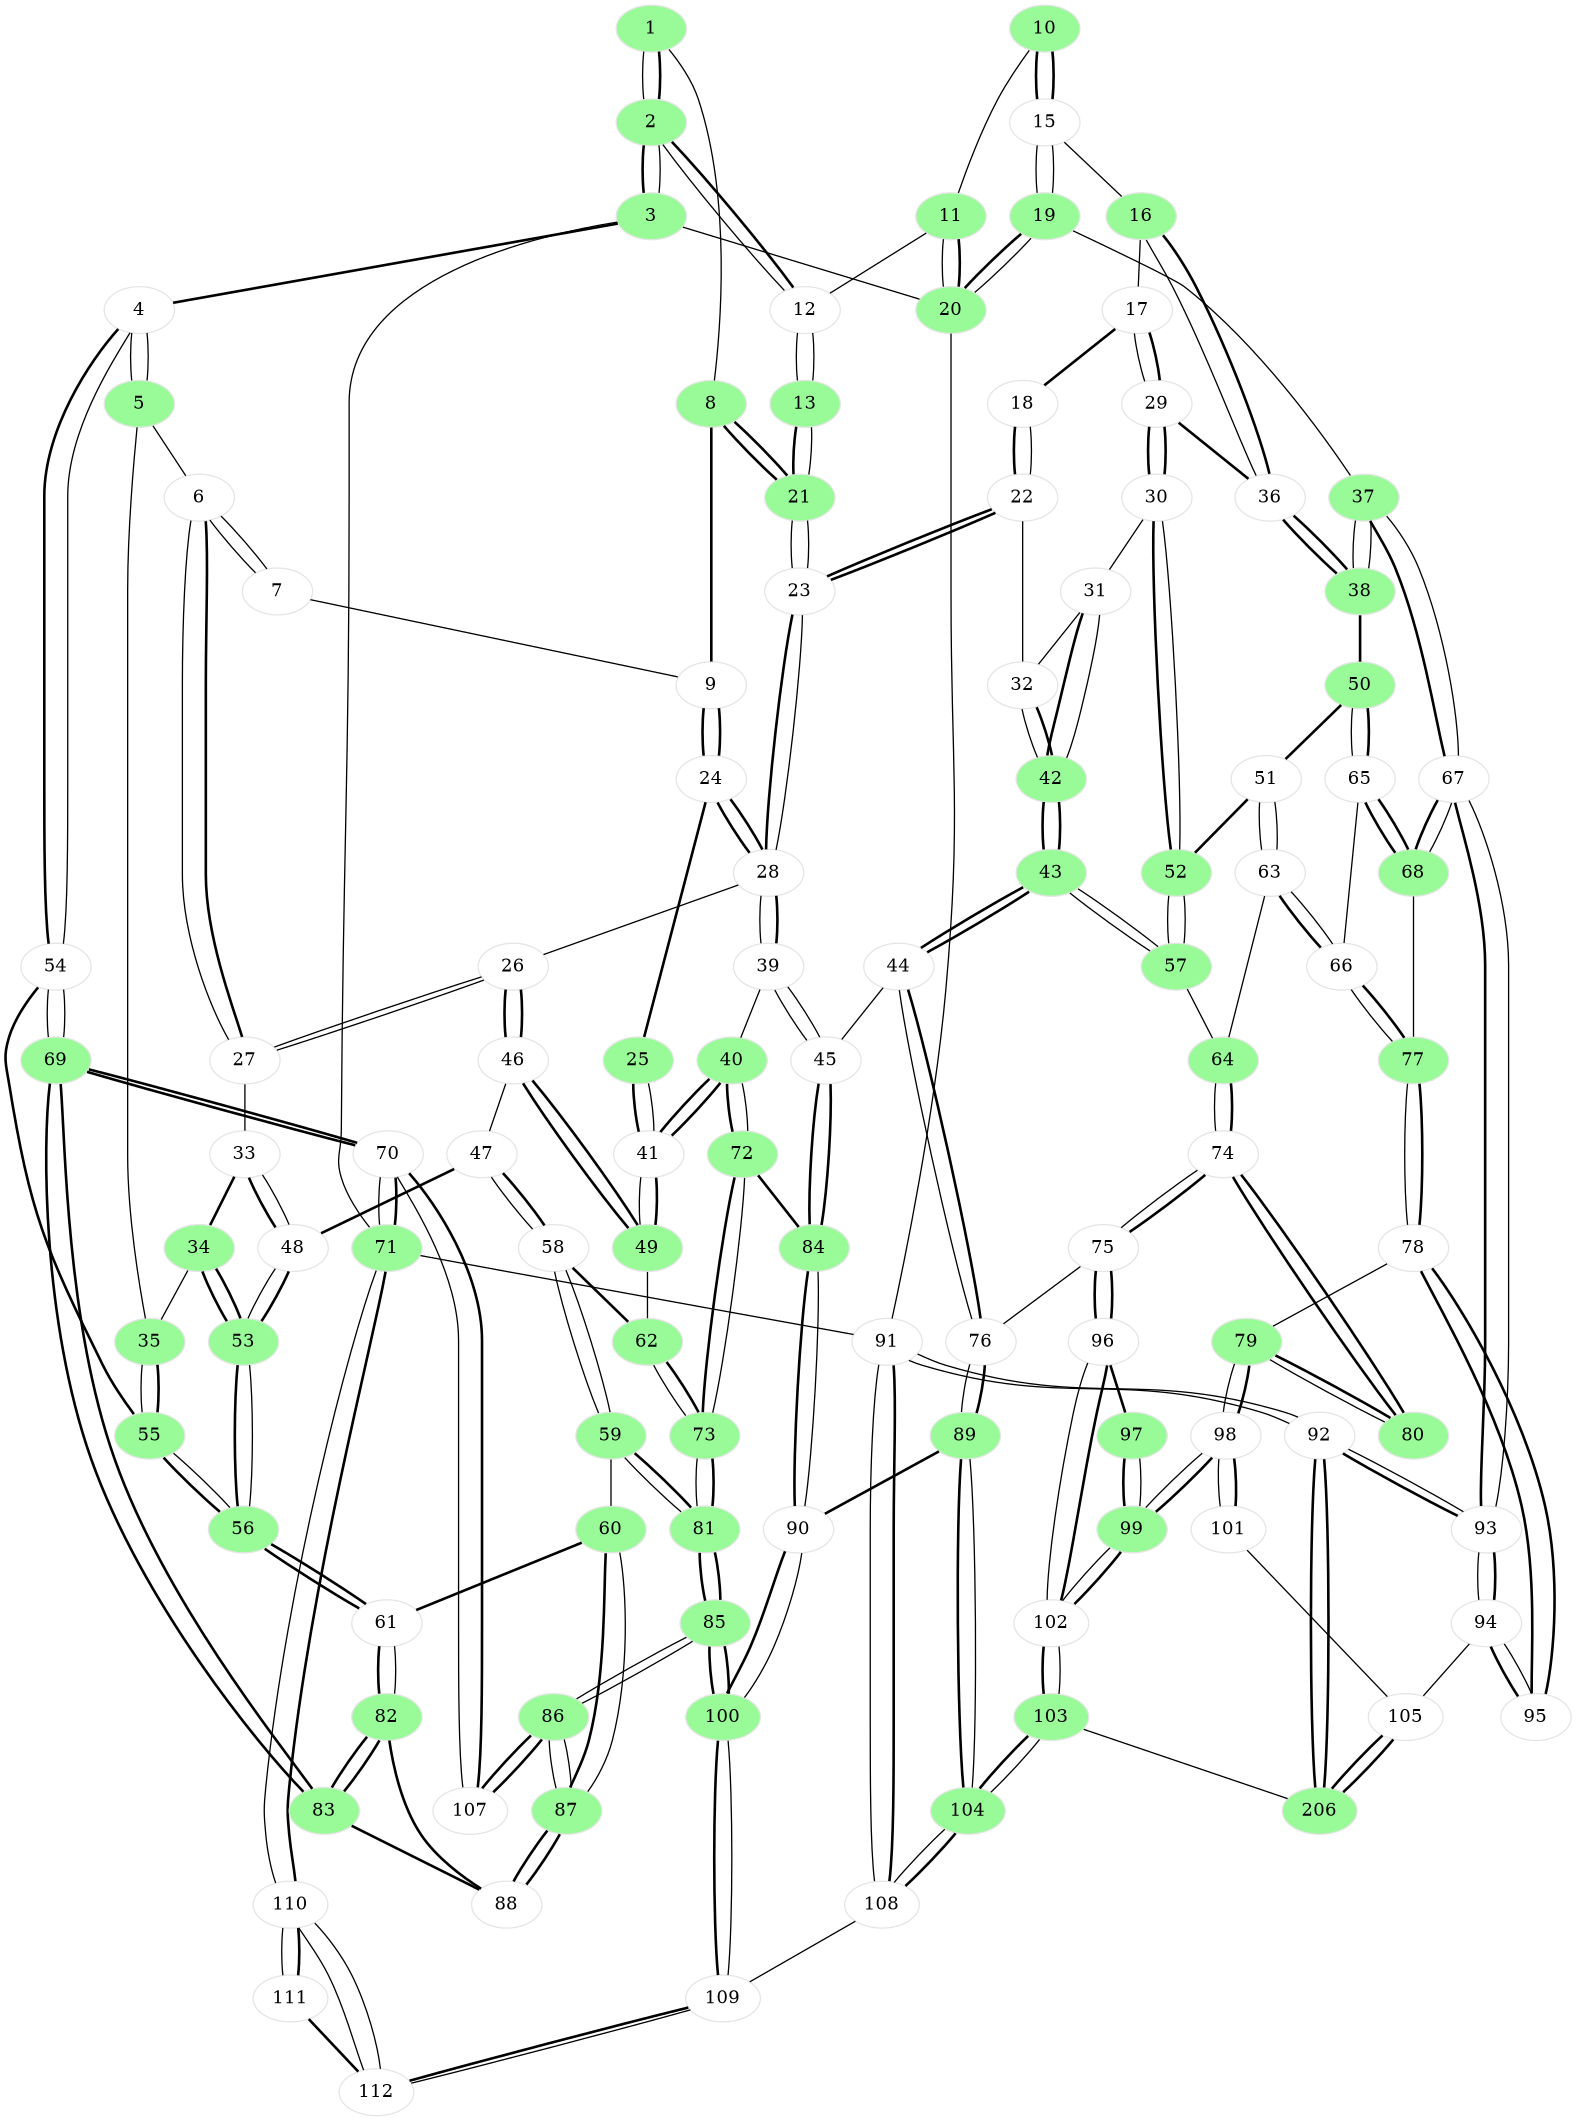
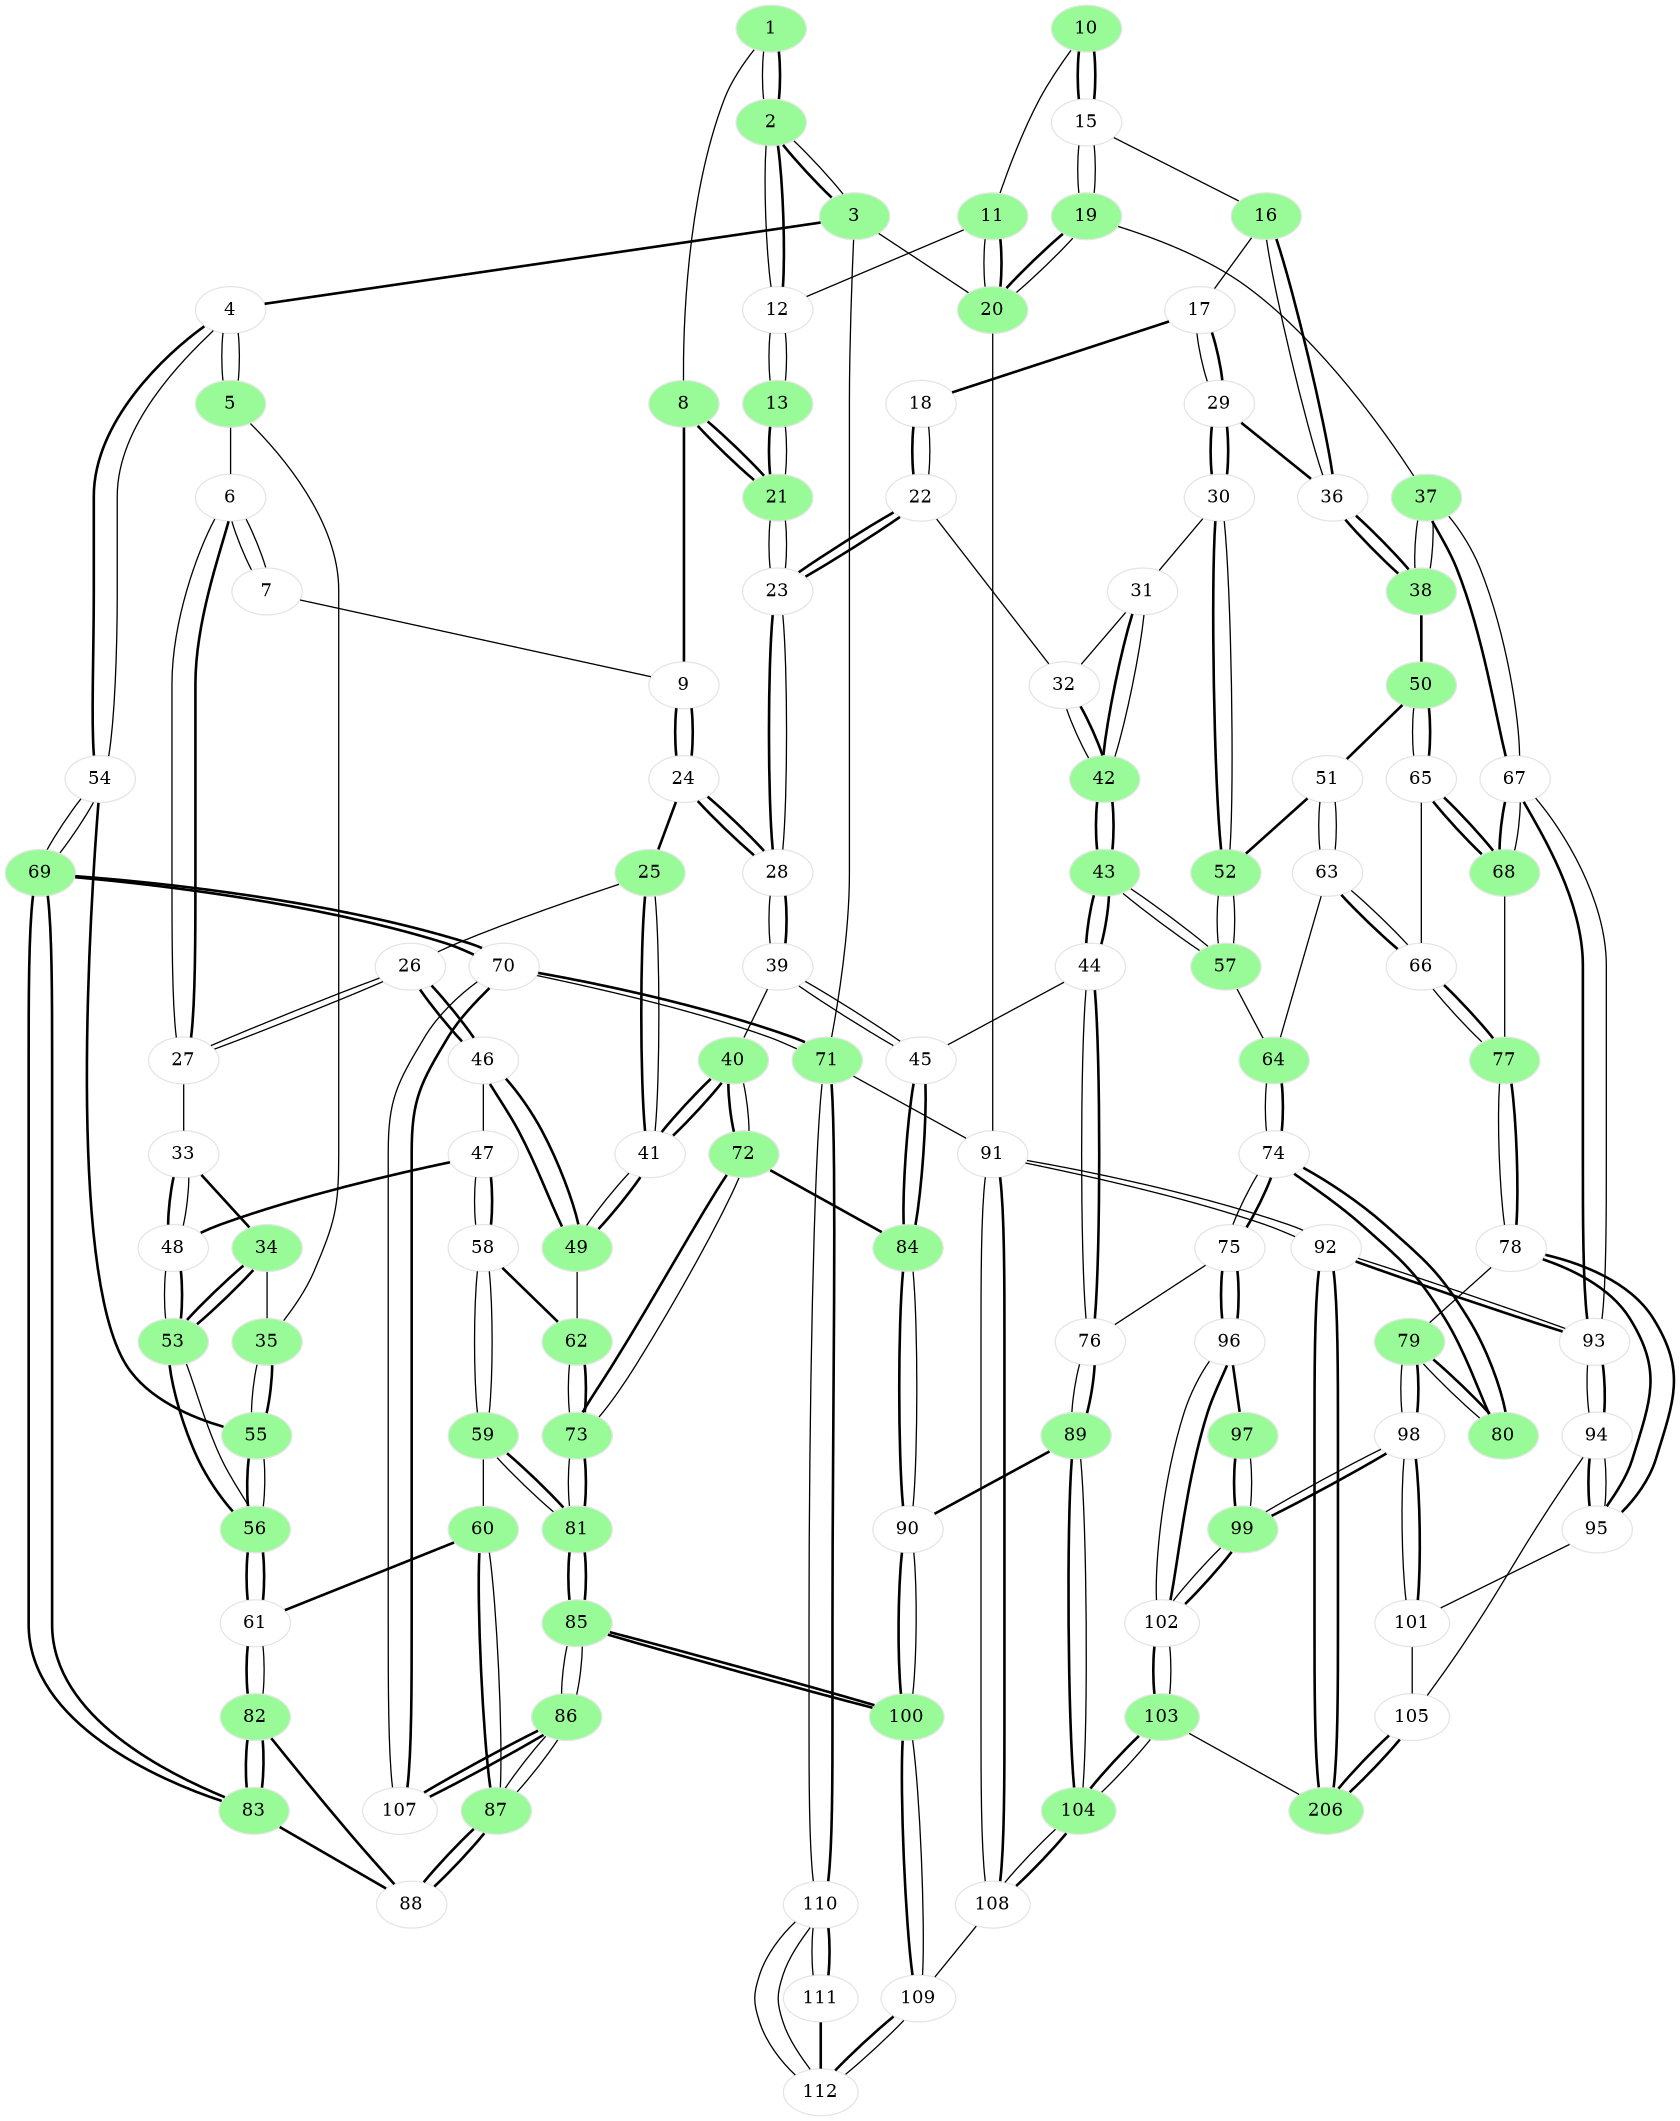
edge "28" -- "26": now "25" -- "26"
edge "95" -- "101": added
